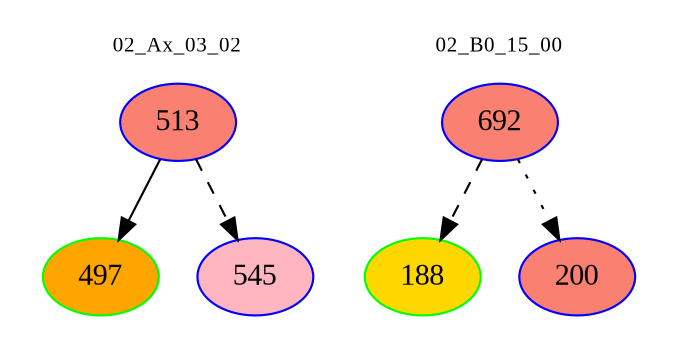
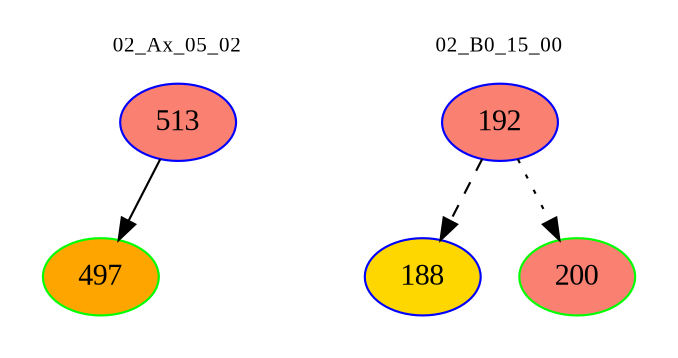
cluster "02_Ax_03_02": label "02_Ax_03_02" -> "02_Ax_05_02"
node "692": label "692" -> "192"
node "545": removed
node "188": color green -> blue
node "200": color blue -> green
